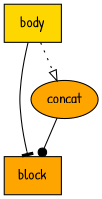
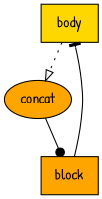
edge "body" -> "block": reversed
